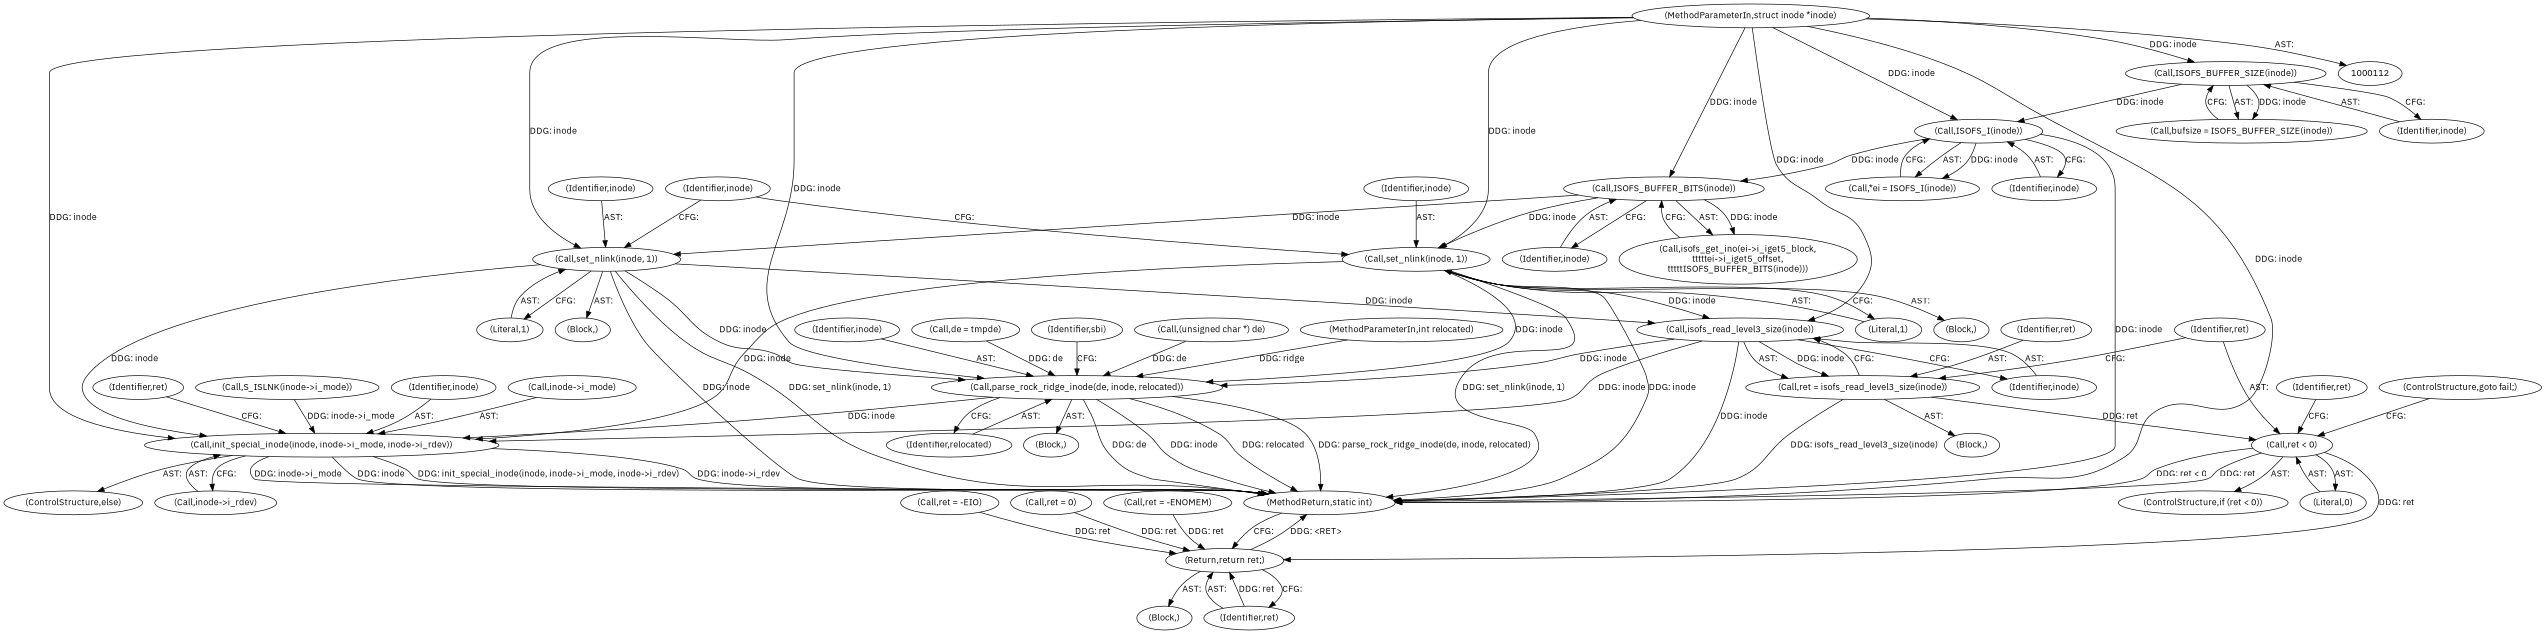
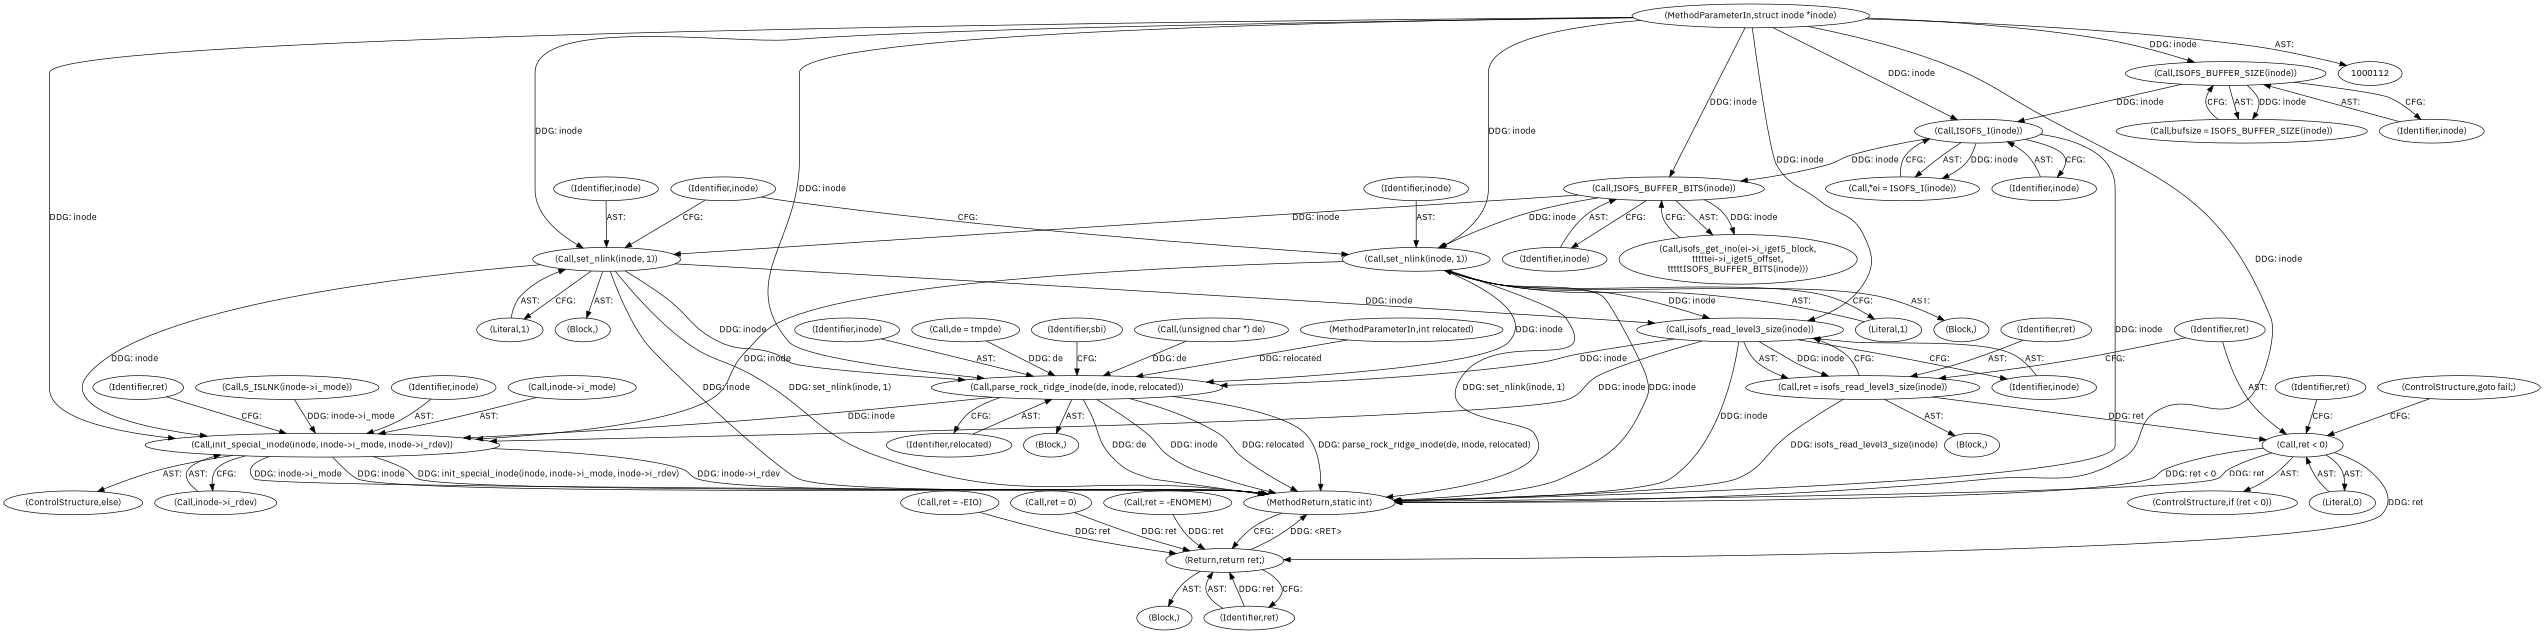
edge "(MethodParameterIn,int relocated)" -> "(Call,parse_rock_ridge_inode(de, inode, relocated))": label "DDG: ridge" -> "DDG: relocated"
